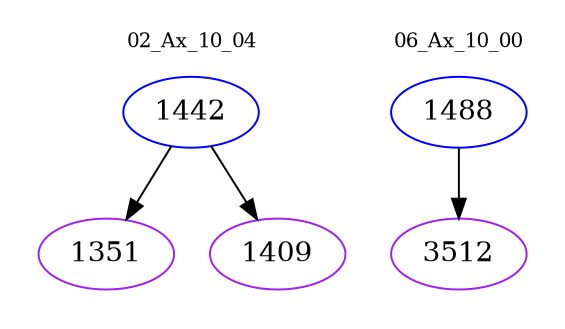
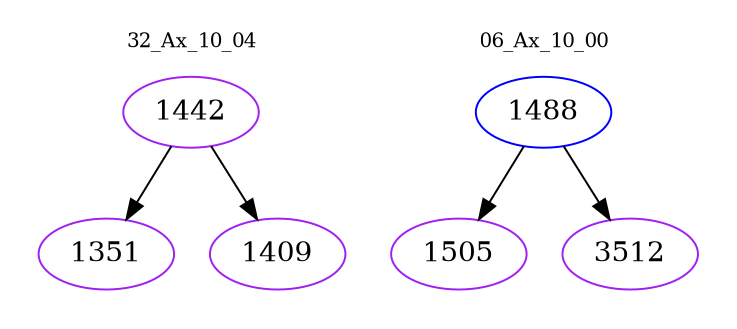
cluster "02_Ax_10_04": label "02_Ax_10_04" -> "32_Ax_10_04"
node "1442": color blue -> purple
node "1505": added
